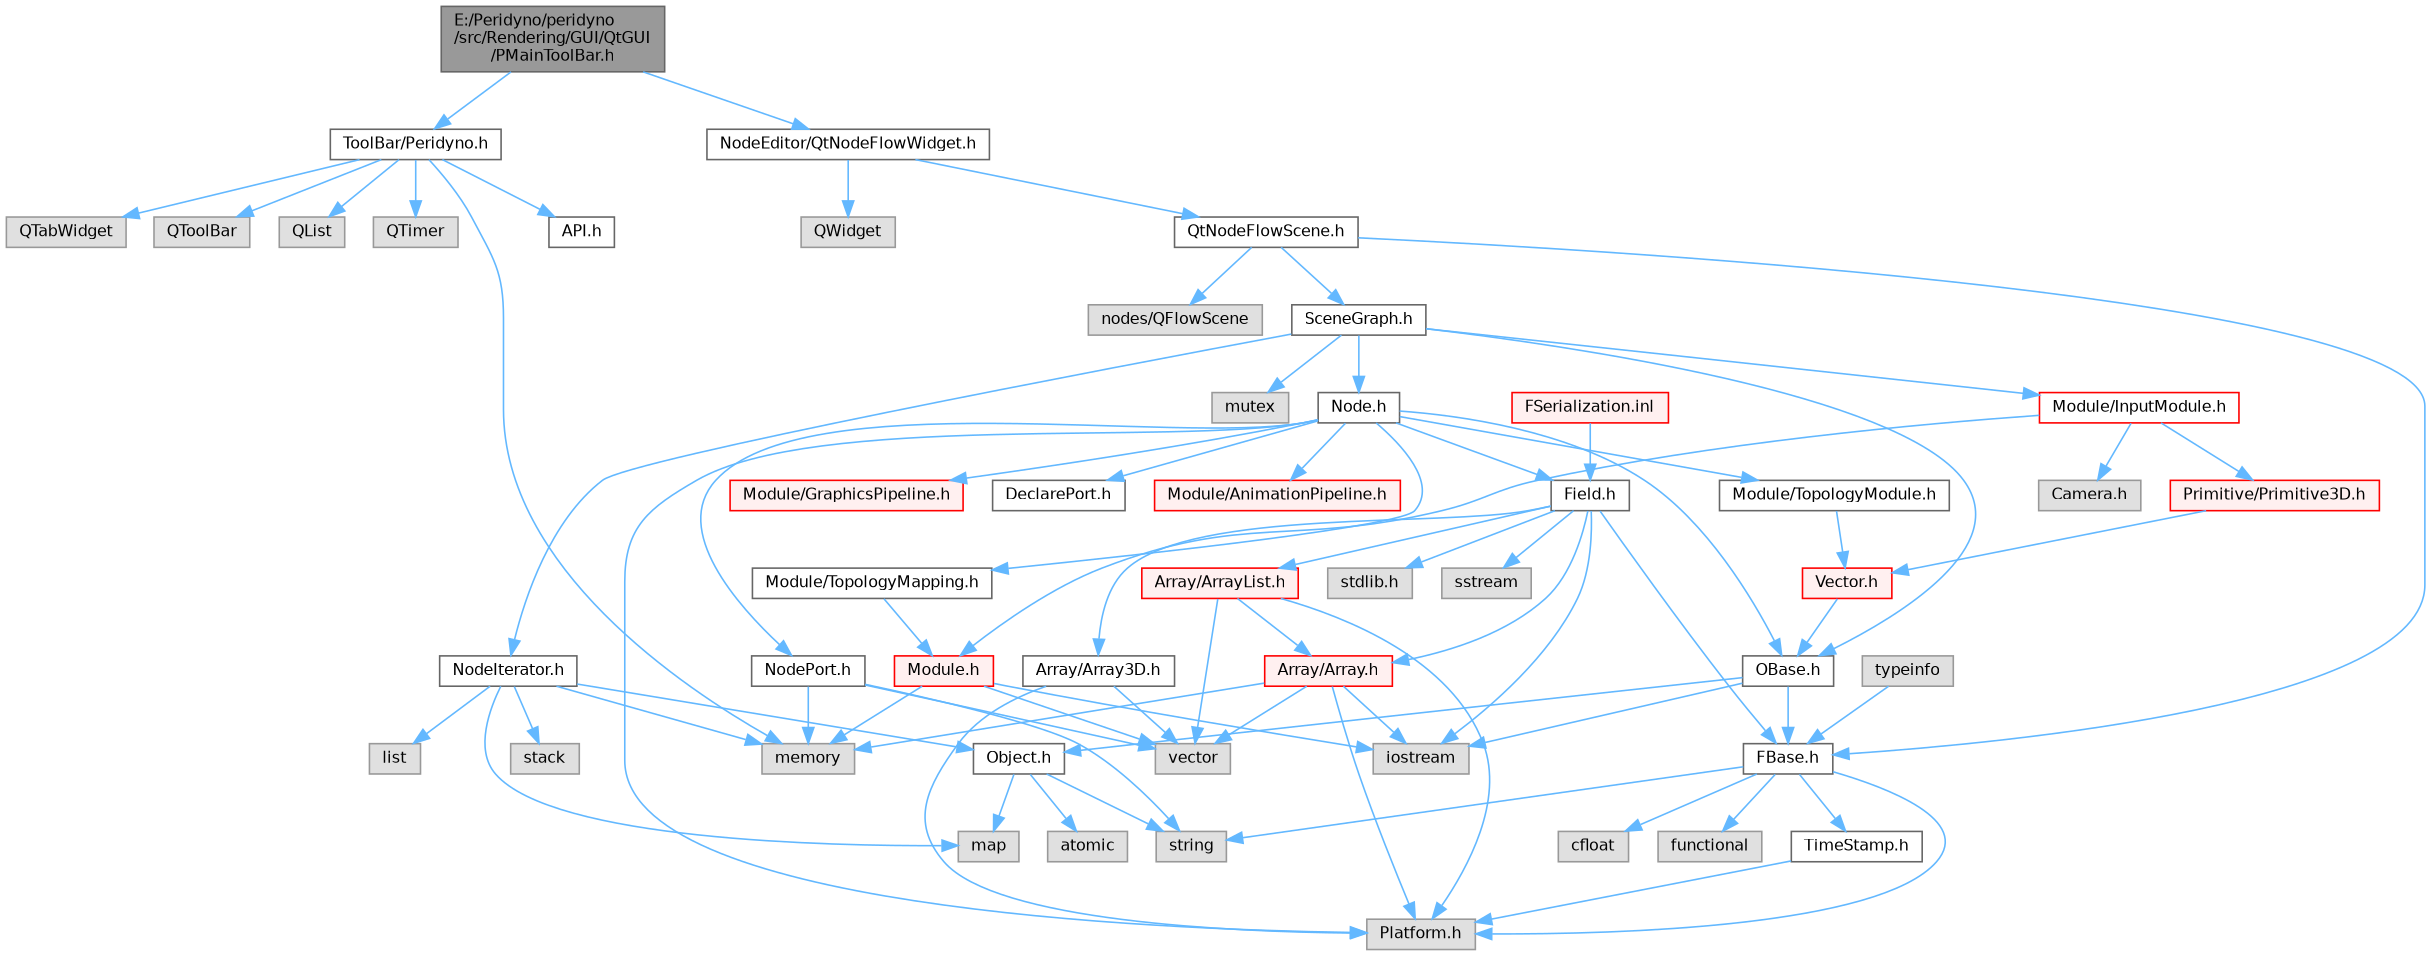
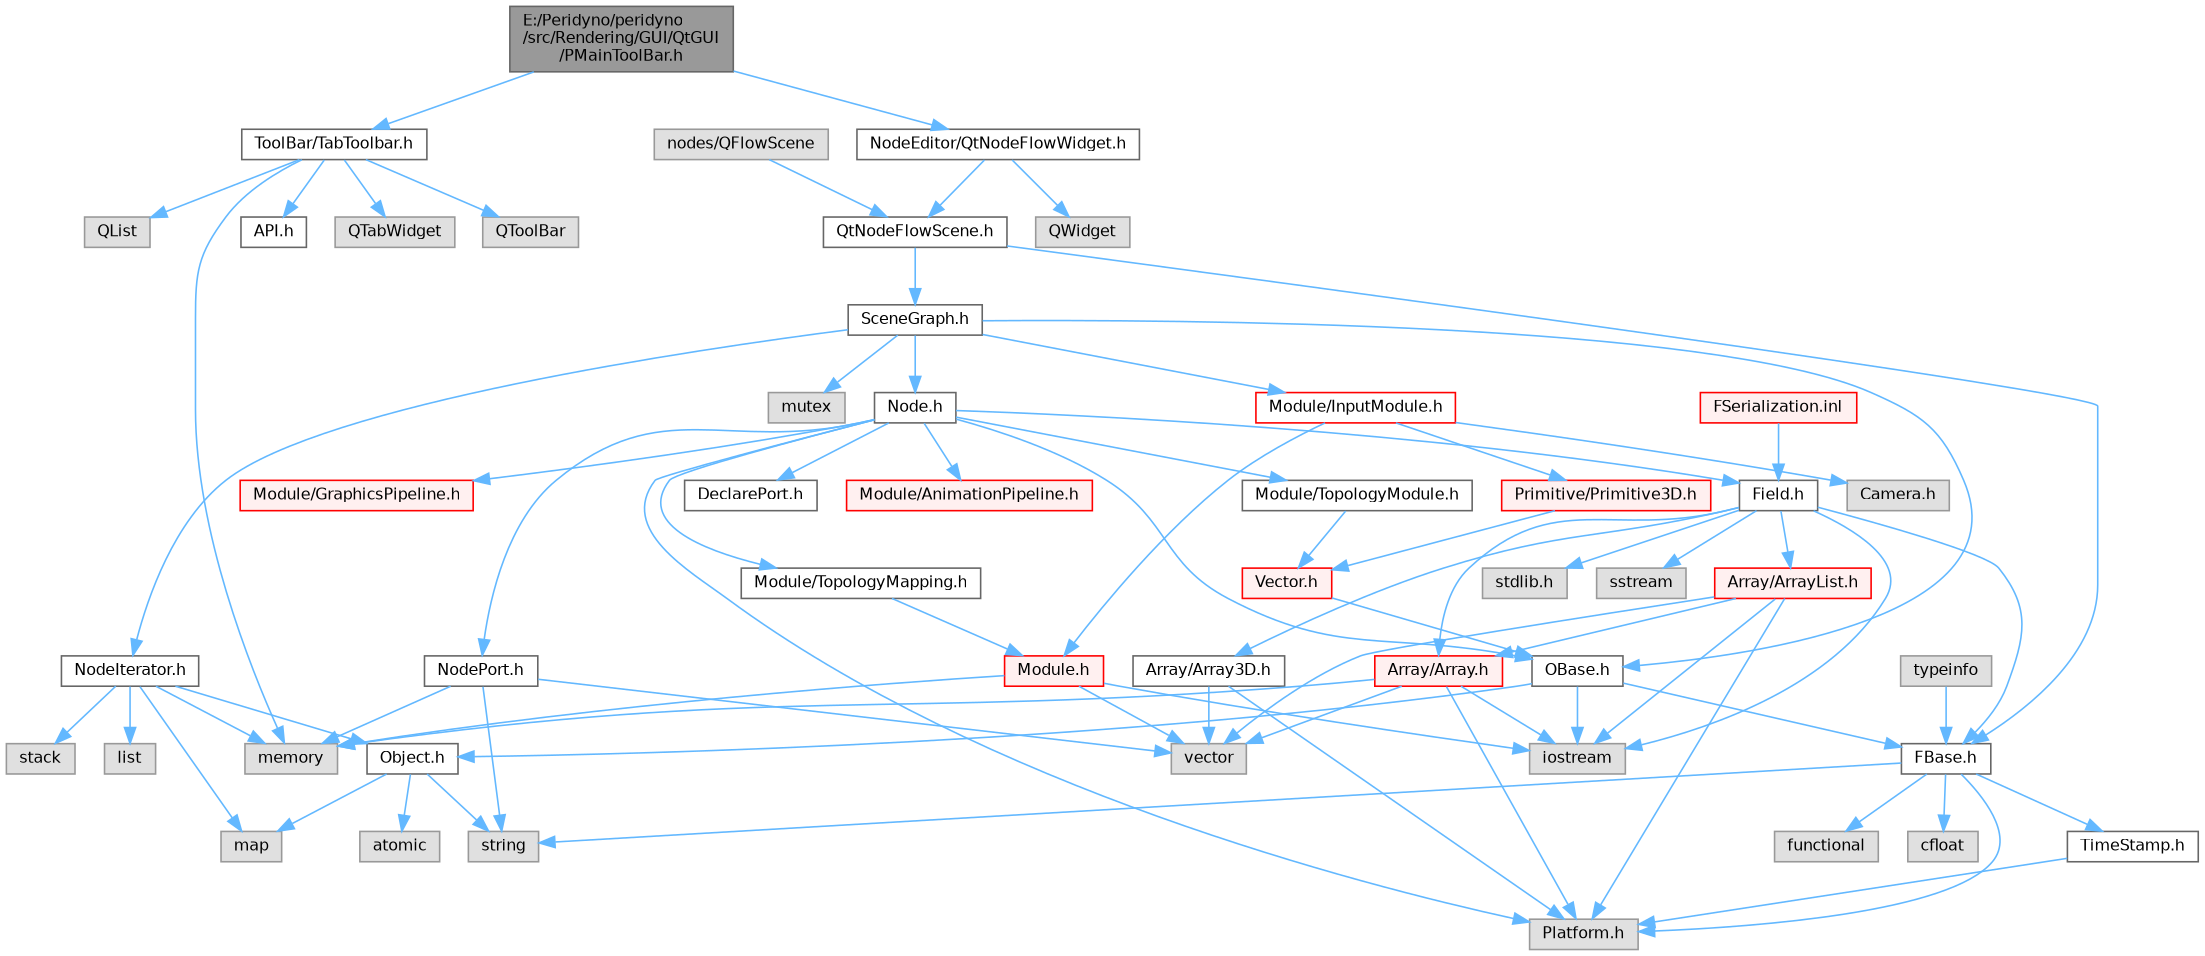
node "ToolBar/Peridyno.h": label "ToolBar/Peridyno.h" -> "ToolBar/TabToolbar.h"
node "QTimer": removed
edge "QtNodeFlowScene.h" -> "nodes/QFlowScene": reversed
edge "Array/ArrayList.h" -> "iostream": added
